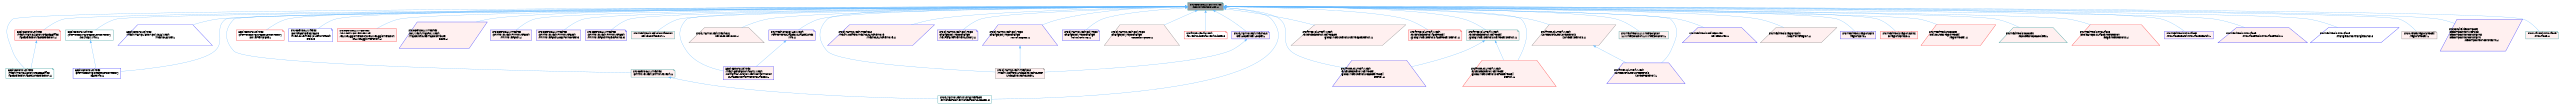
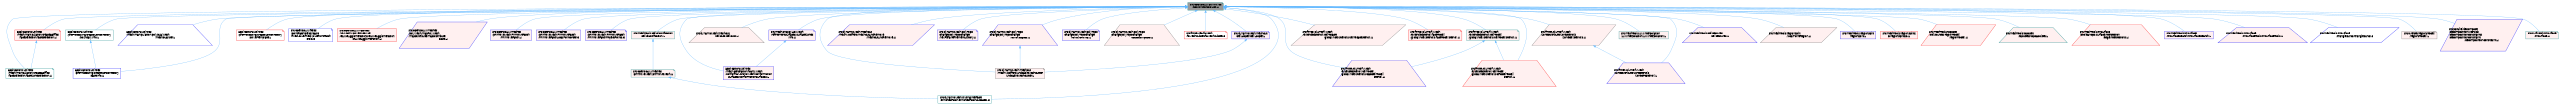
edge "src/OpenFOAM/meshes /primitiveMesh/primitiveMesh.H" -> "src/OpenFOAM/primitives /bools/lists/boolList.H": now "src/OpenFOAM/meshes /primitiveMesh/primitiveMesh.H" -> "src/meshTools/cellClassification /cellClassification.H"
